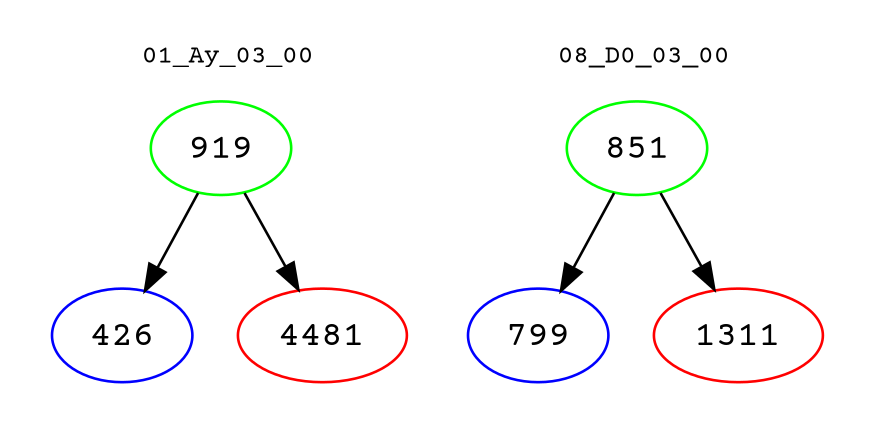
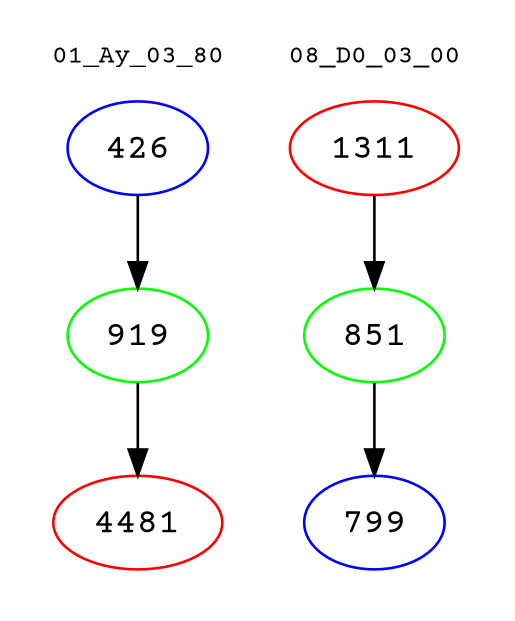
cluster "01_Ay_03_00": label "01_Ay_03_00" -> "01_Ay_03_80"
edge "919" -> "426": reversed
edge "851" -> "1311": reversed
